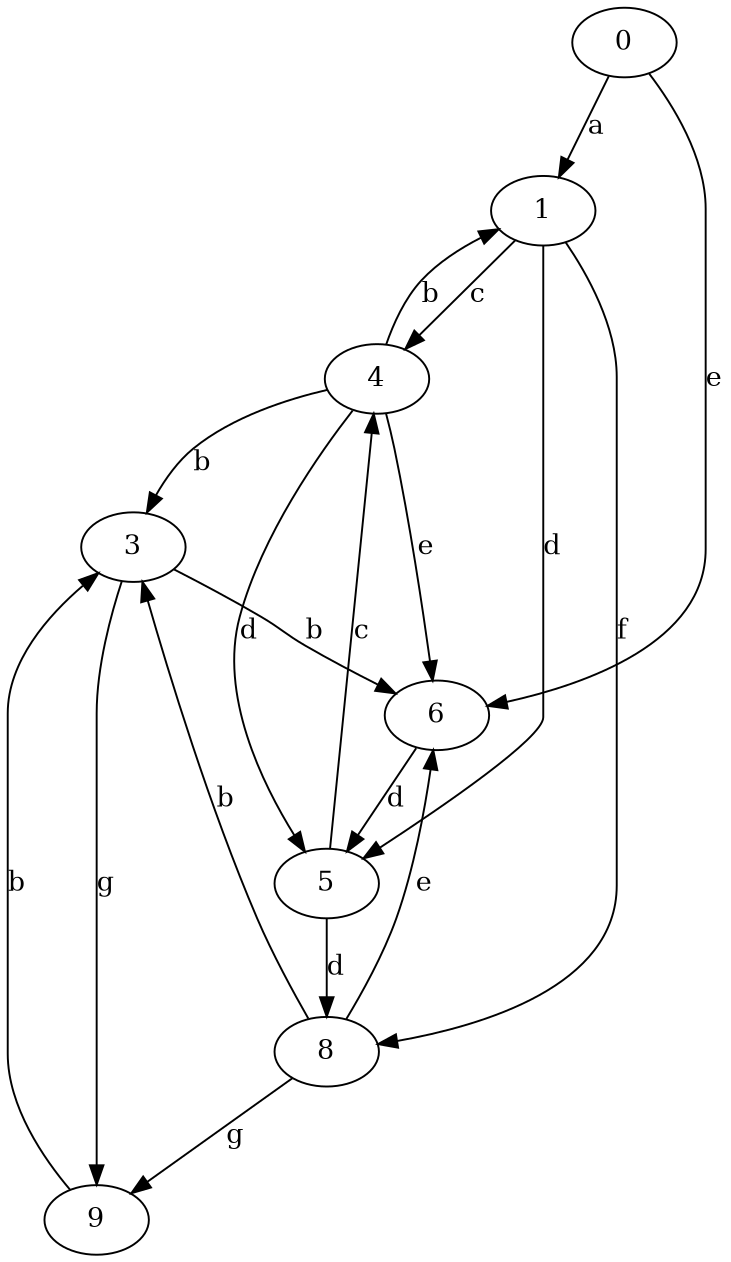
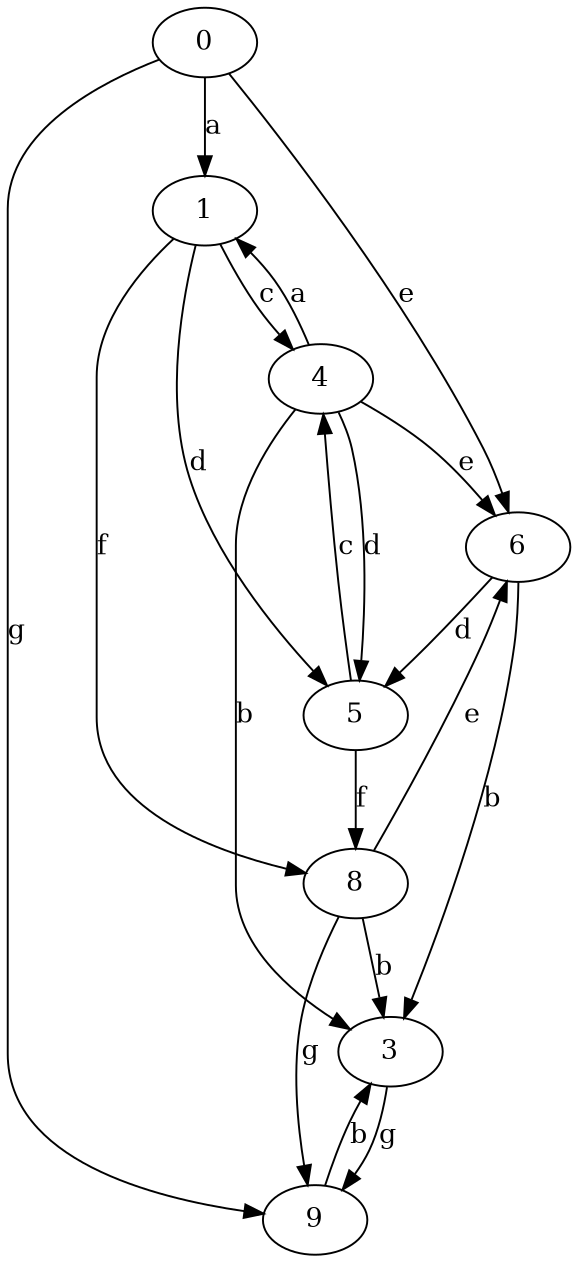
edge "4" -> "1": label "b" -> "a"
edge "3" -> "6": reversed
edge "0" -> "9": added, label "g"
edge "5" -> "8": label "d" -> "f"
